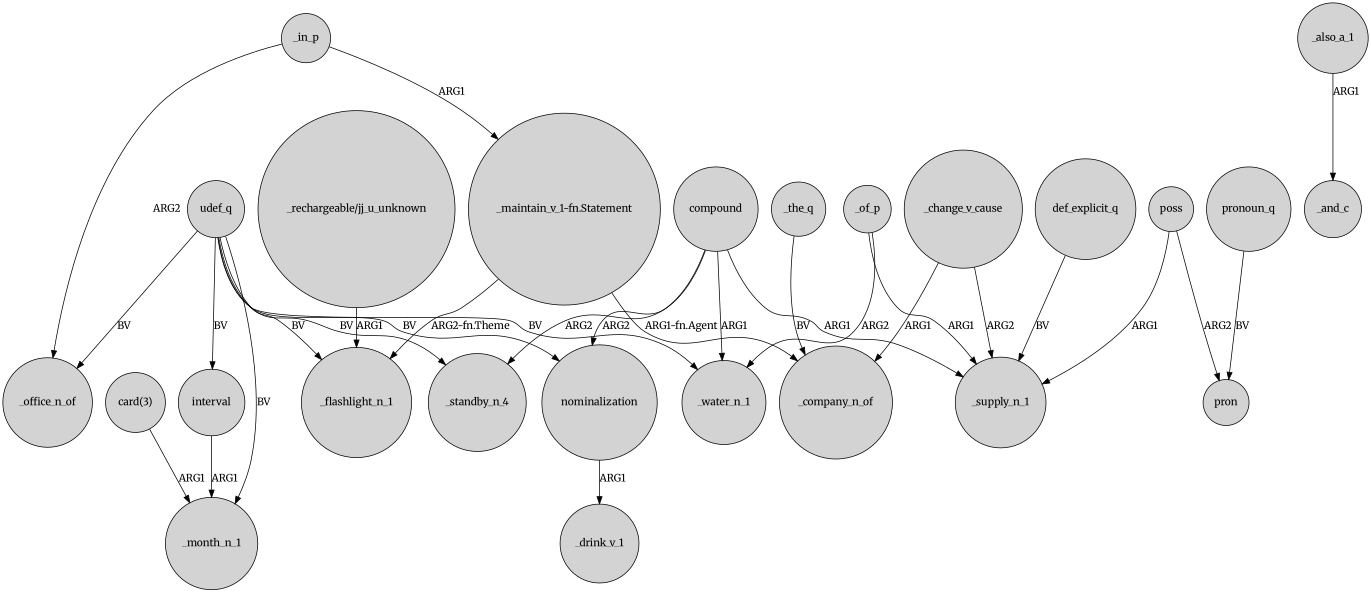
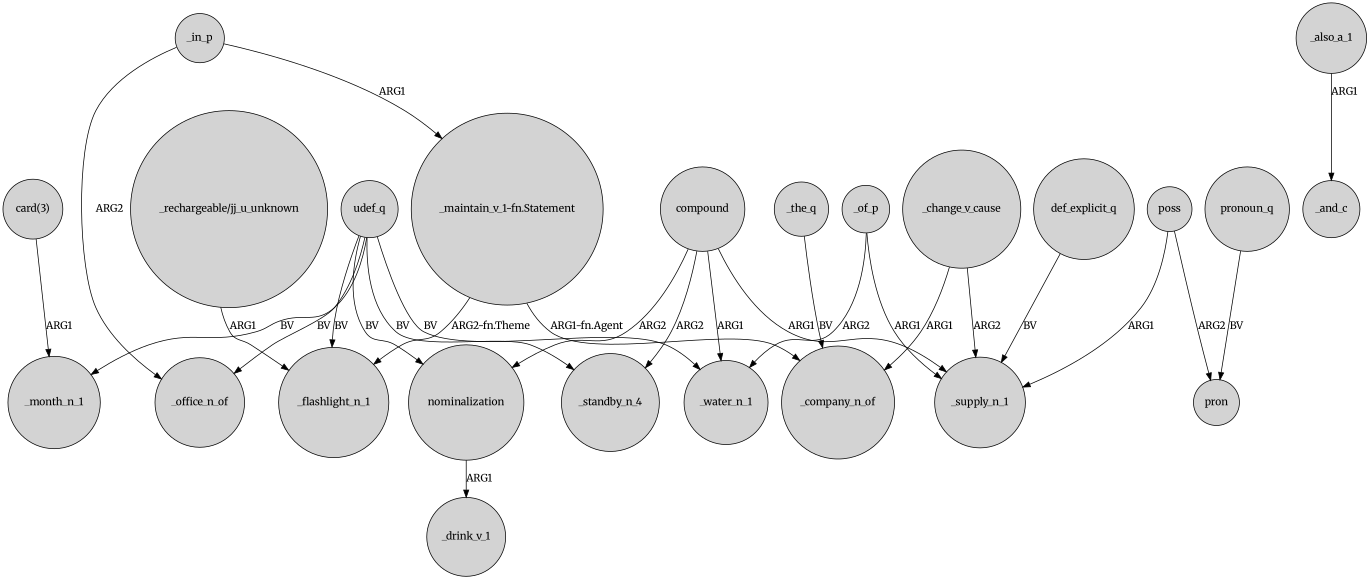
node "interval": removed
